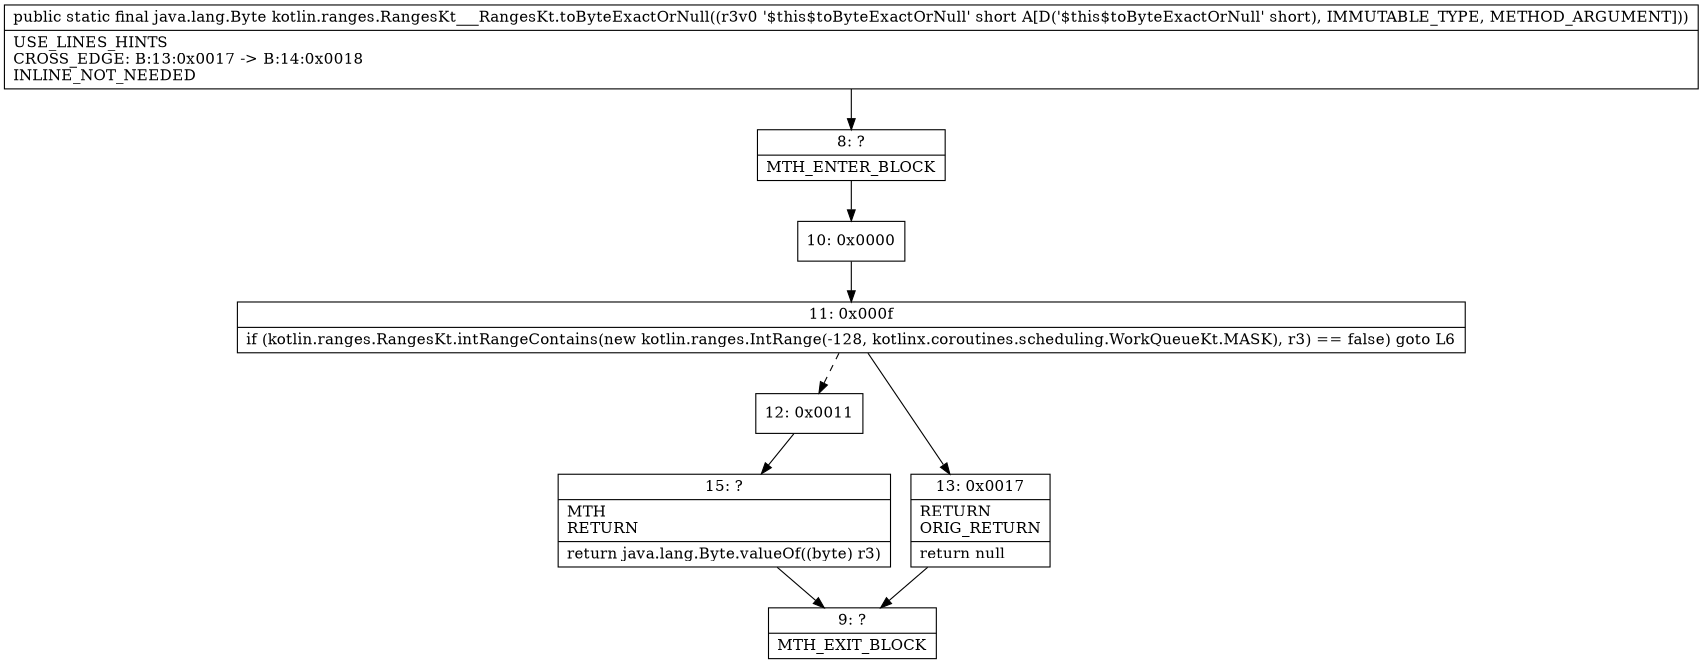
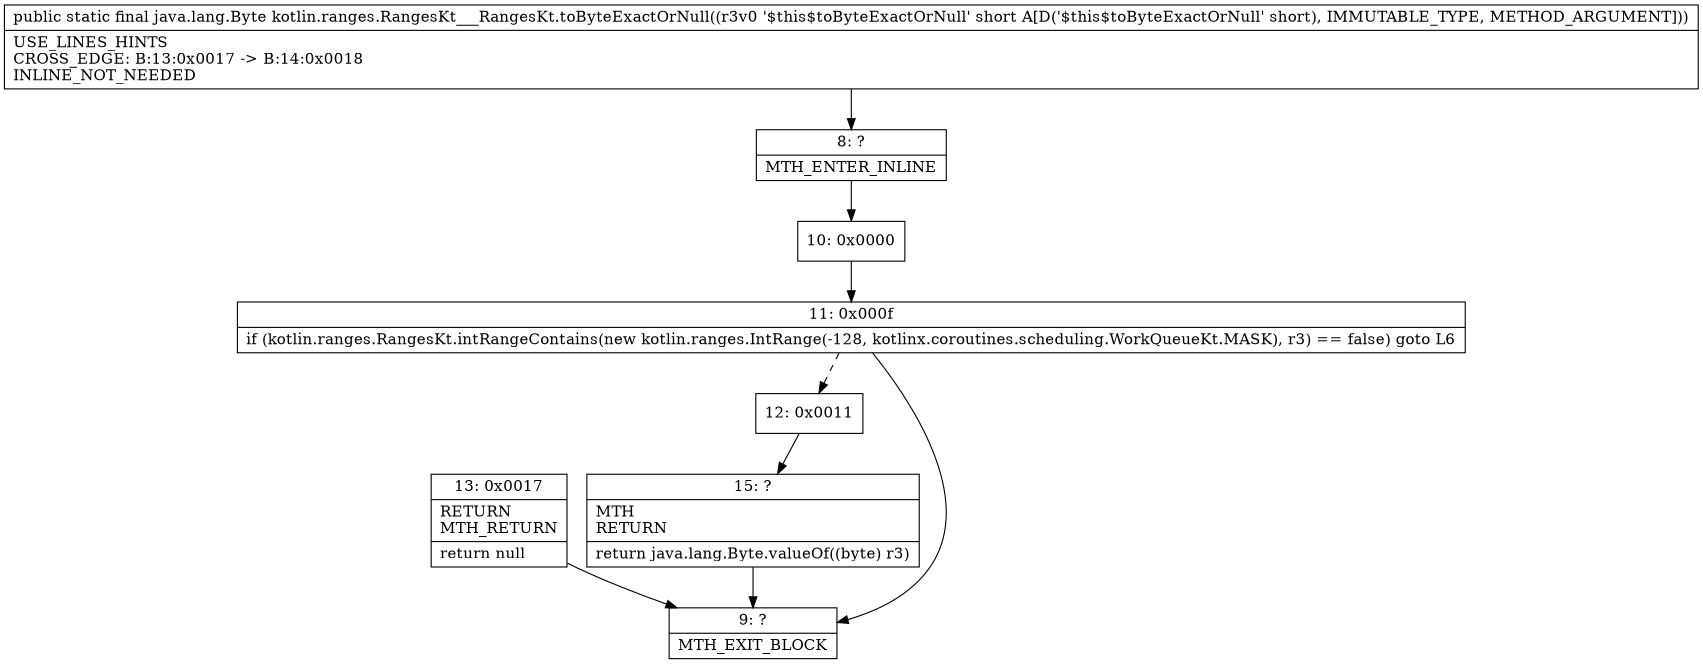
node "8: ?": text "MTH_ENTER_BLOCK" -> "MTH_ENTER_INLINE"
edge "11: 0x000f" -> "13: 0x0017": now "11: 0x000f" -> "9: ?"
node "13: 0x0017": text "ORIG_RETURN" -> "MTH_RETURN"
